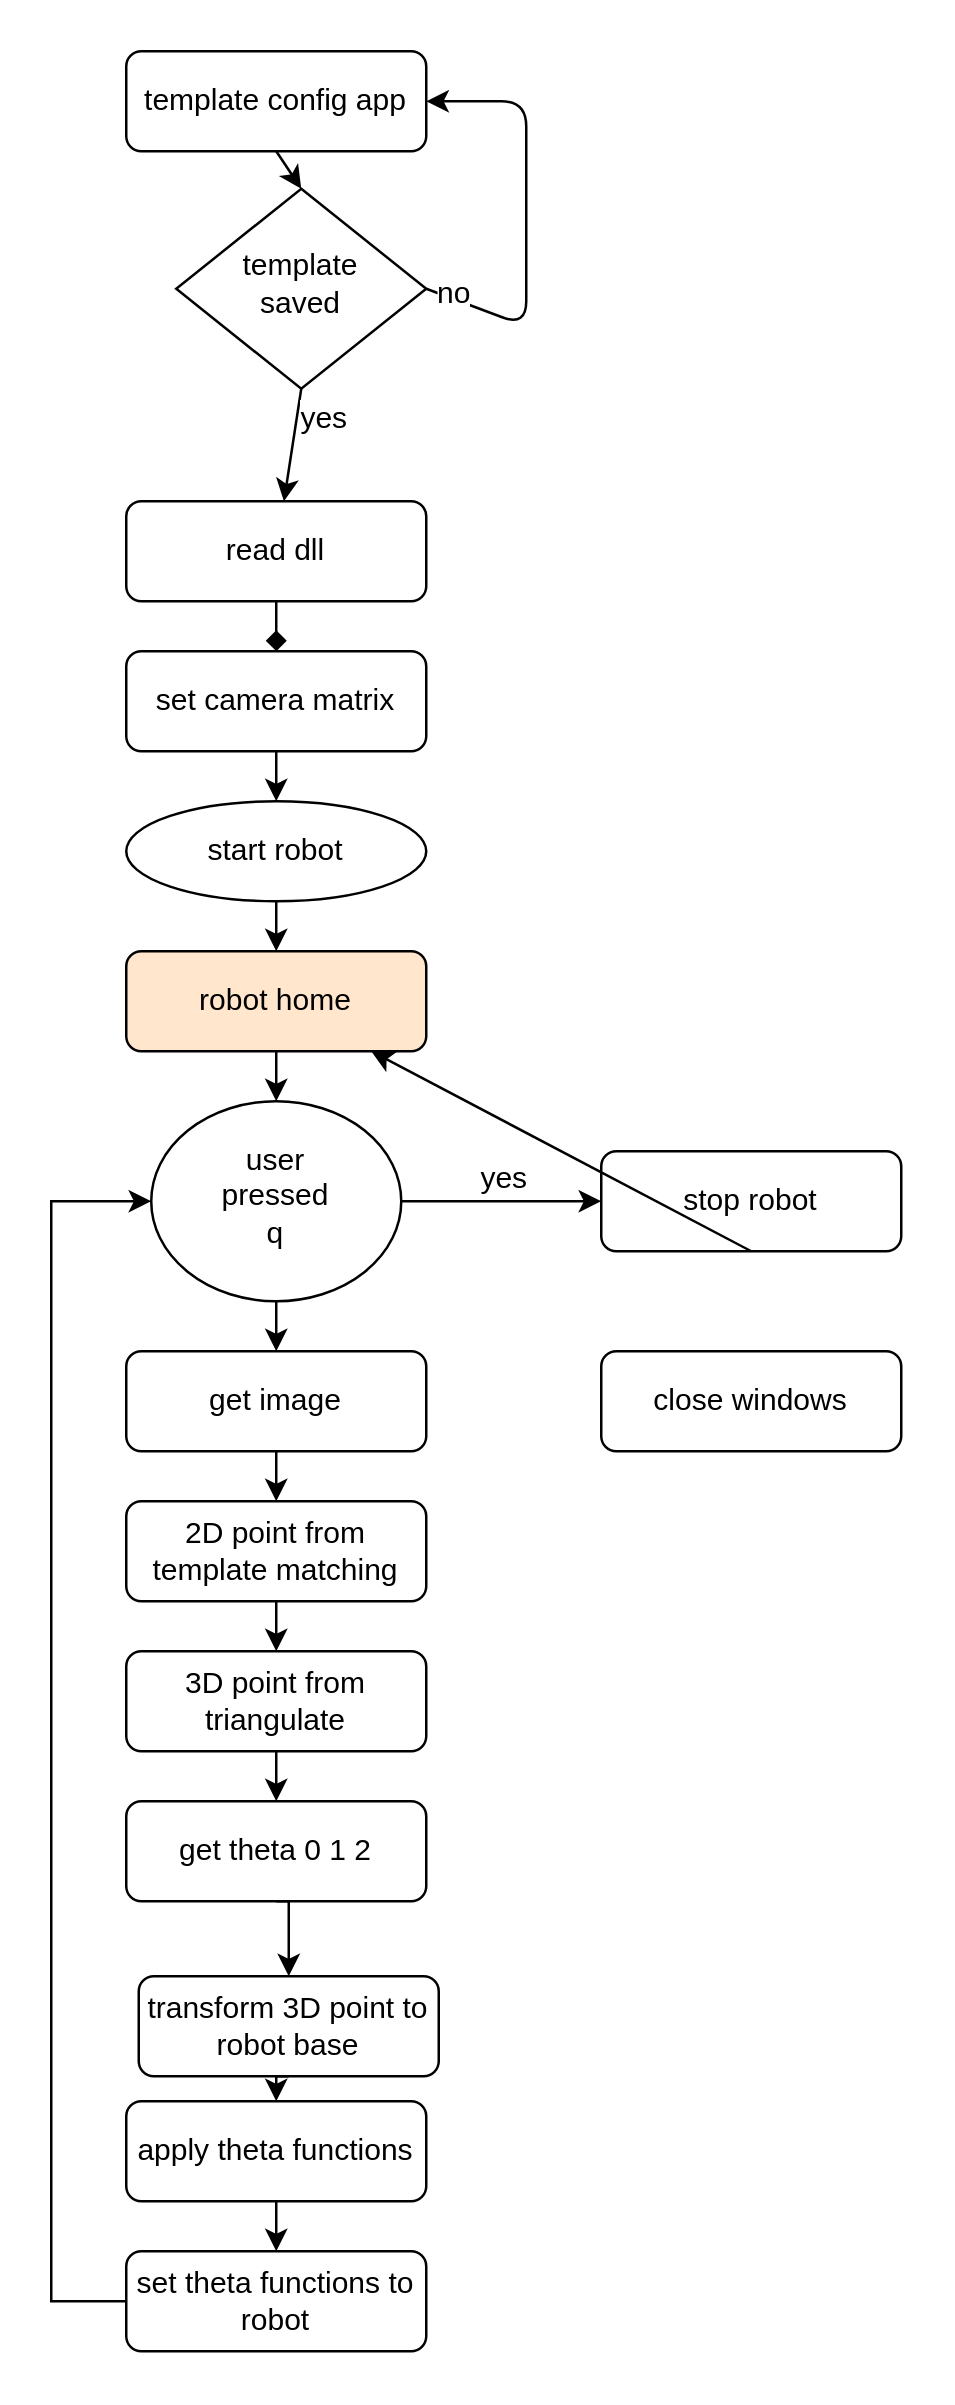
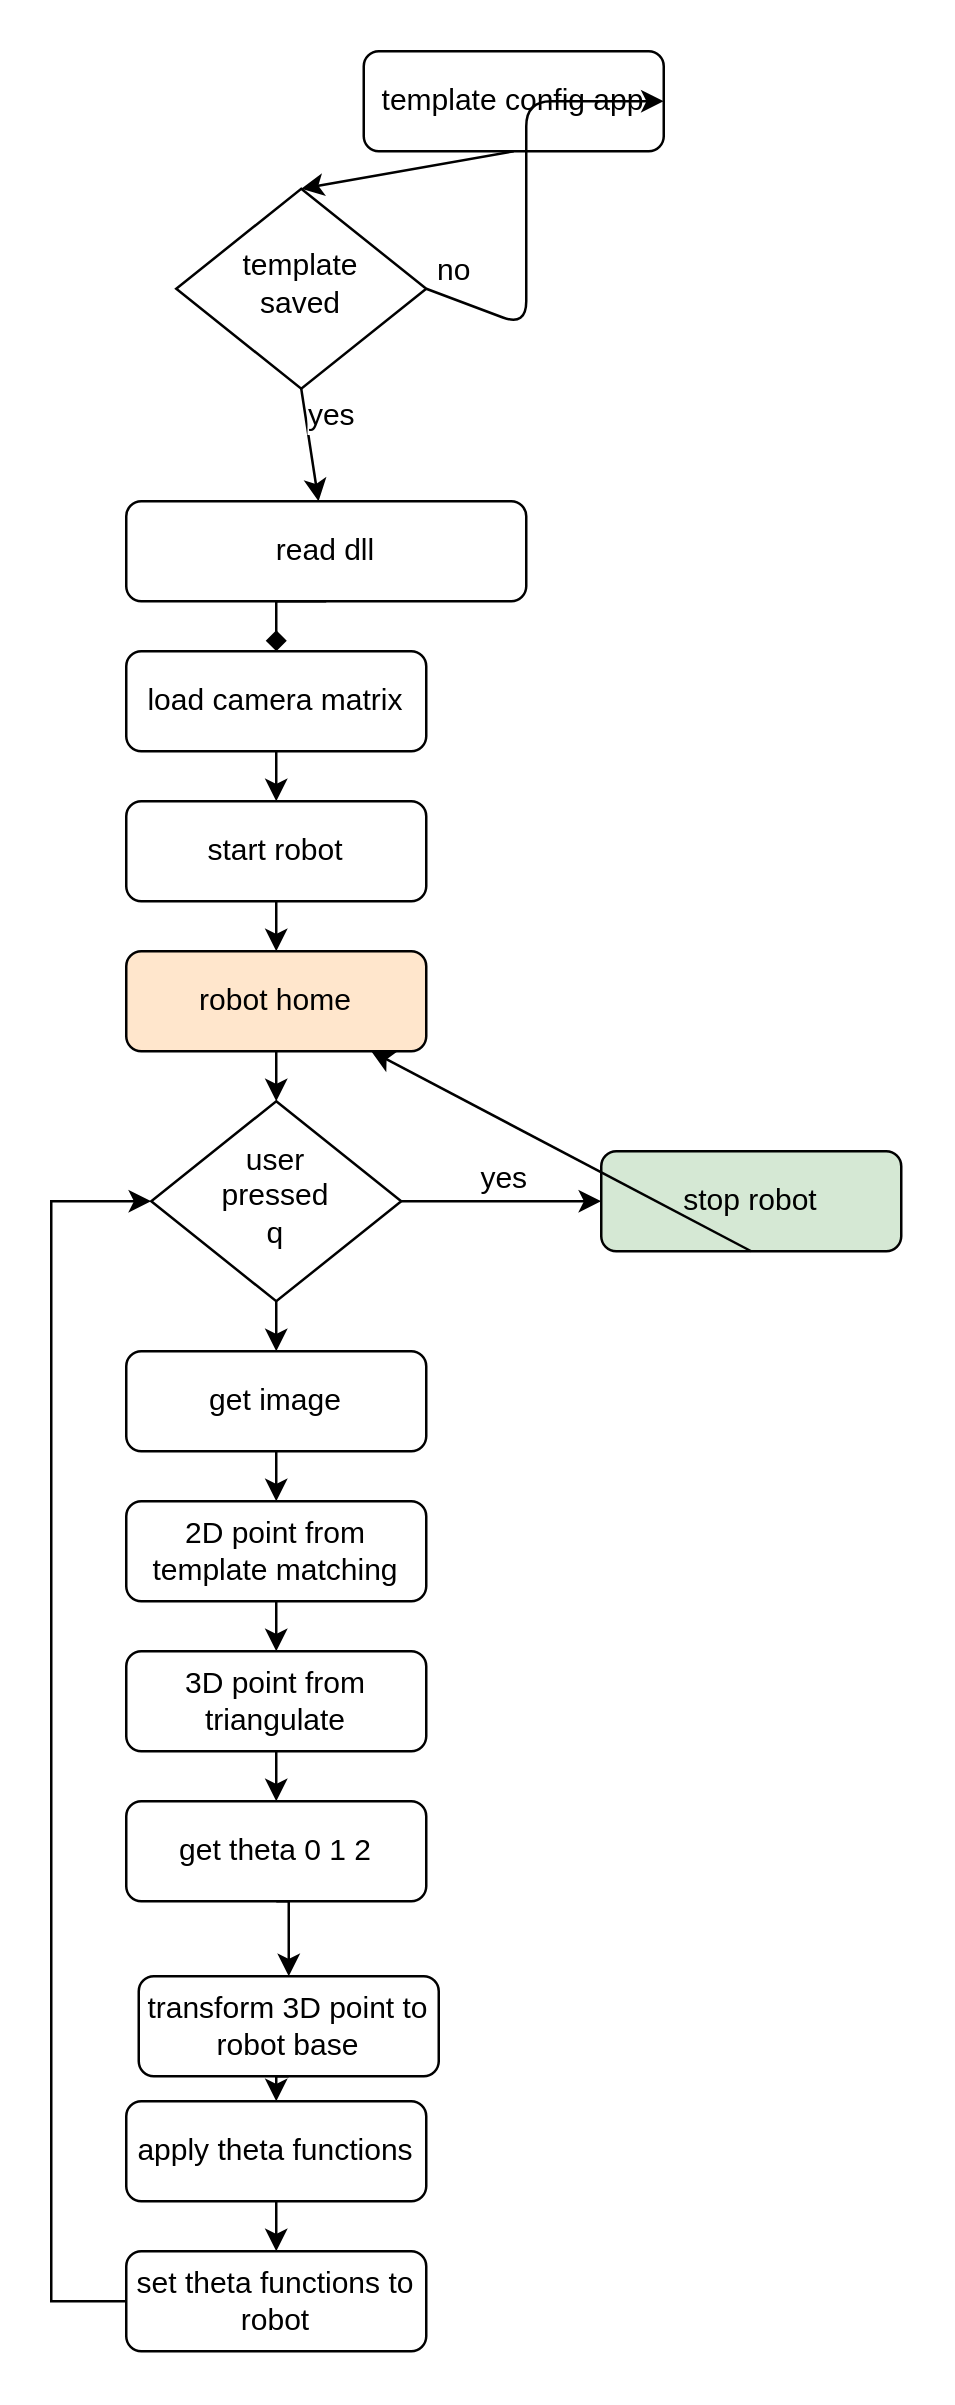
node "template config app": moved (276, 101) -> (514, 101)
node "read dll": size 300x100 -> 400x100
node "set camera matrix": label "set camera matrix" -> "load camera matrix"
node "start robot": shape ellipse -> rounded rectangle
node "user pressed q": shape ellipse -> diamond
node "stop robot": fillcolor #ffffff -> #d5e8d4
node "close windows": removed
